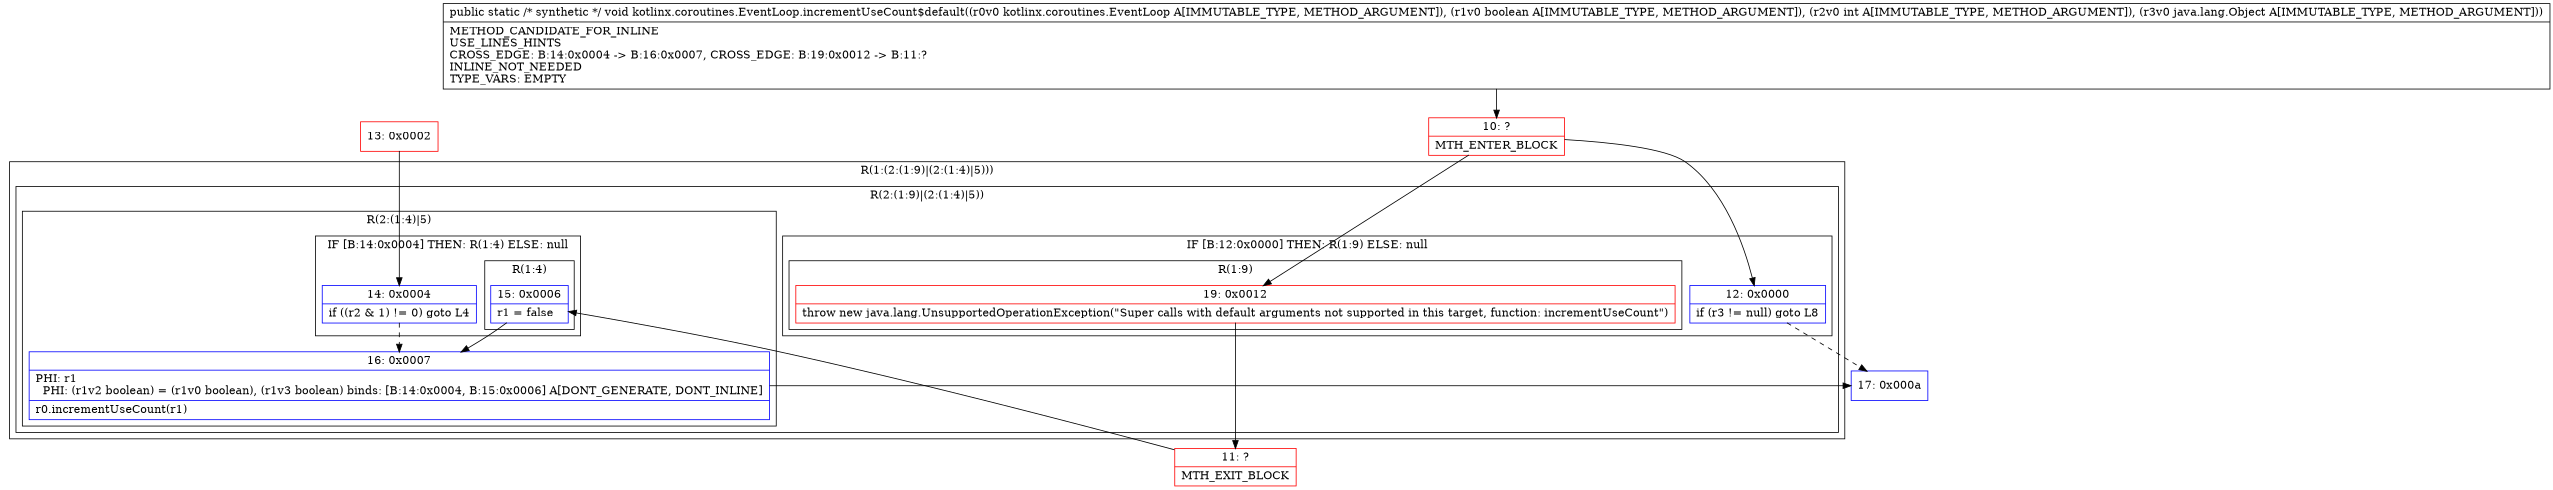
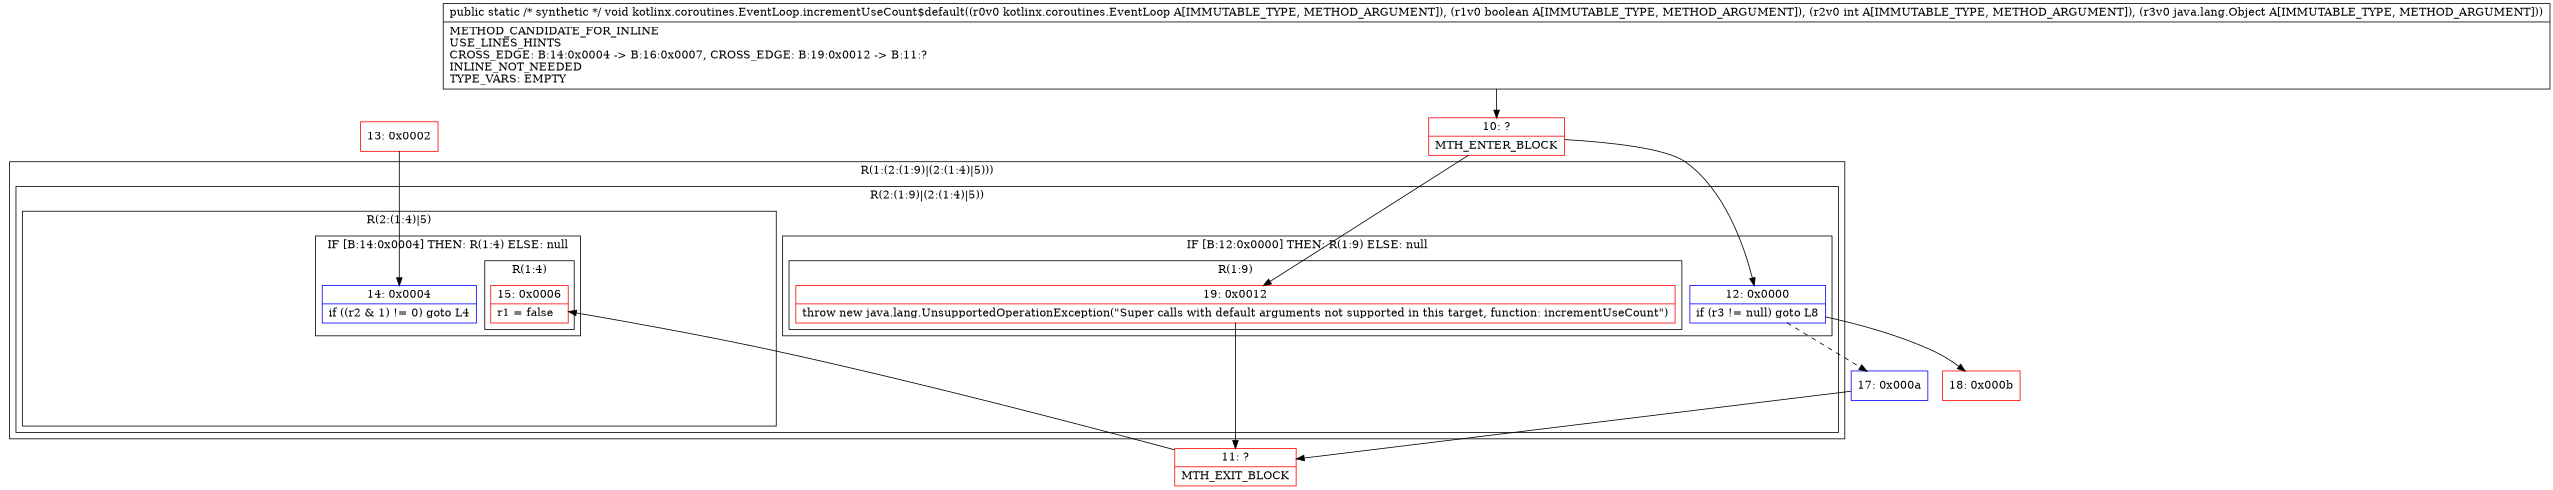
node "15: 0x0006": color blue -> red
node "16: 0x0007": removed
node "18: 0x000b": added
edge "17: 0x000a" -> "11: ?": added
